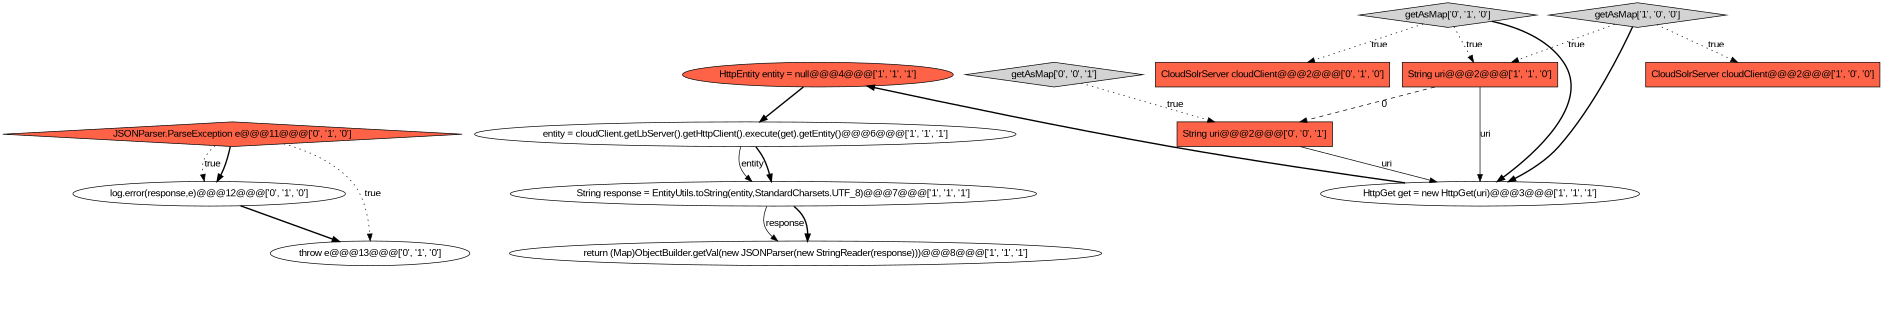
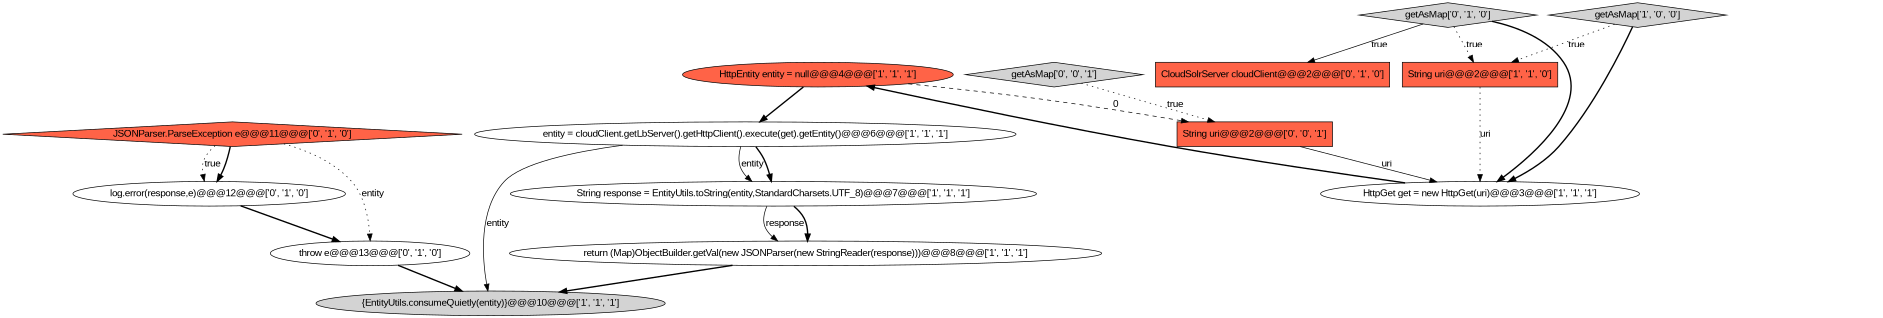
edge "getAsMap['0', '1', '0']" -> "CloudSolrServer cloudClient@@@2@@@['0', '1', '0']": style dotted -> solid
node "CloudSolrServer cloudClient@@@2@@@['1', '0', '0']": removed
edge "String uri@@@2@@@['1', '1', '0']" -> "String uri@@@2@@@['0', '0', '1']": now "HttpEntity entity = null@@@4@@@['1', '1', '1']" -> "String uri@@@2@@@['0', '0', '1']"
edge "String uri@@@2@@@['1', '1', '0']" -> "HttpGet get = new HttpGet(uri)@@@3@@@['1', '1', '1']": style solid -> dotted
edge "JSONParser.ParseException e@@@11@@@['0', '1', '0']" -> "throw e@@@13@@@['0', '1', '0']": label "true" -> "entity"
node "{EntityUtils.consumeQuietly(entity)}@@@10@@@['1', '1', '1']": added
